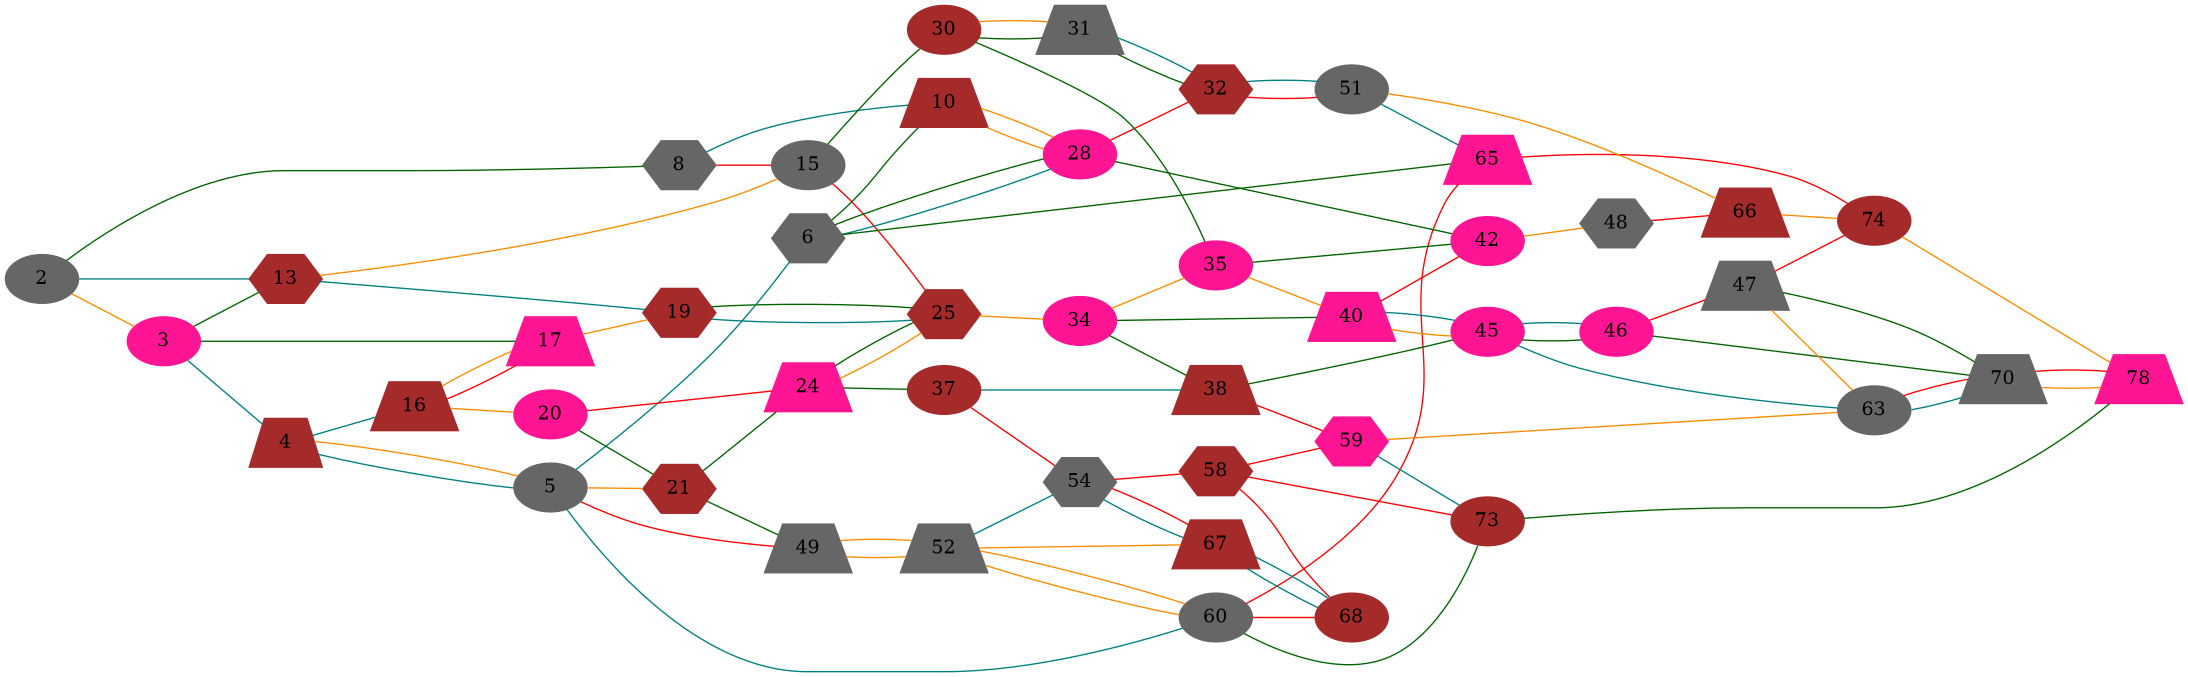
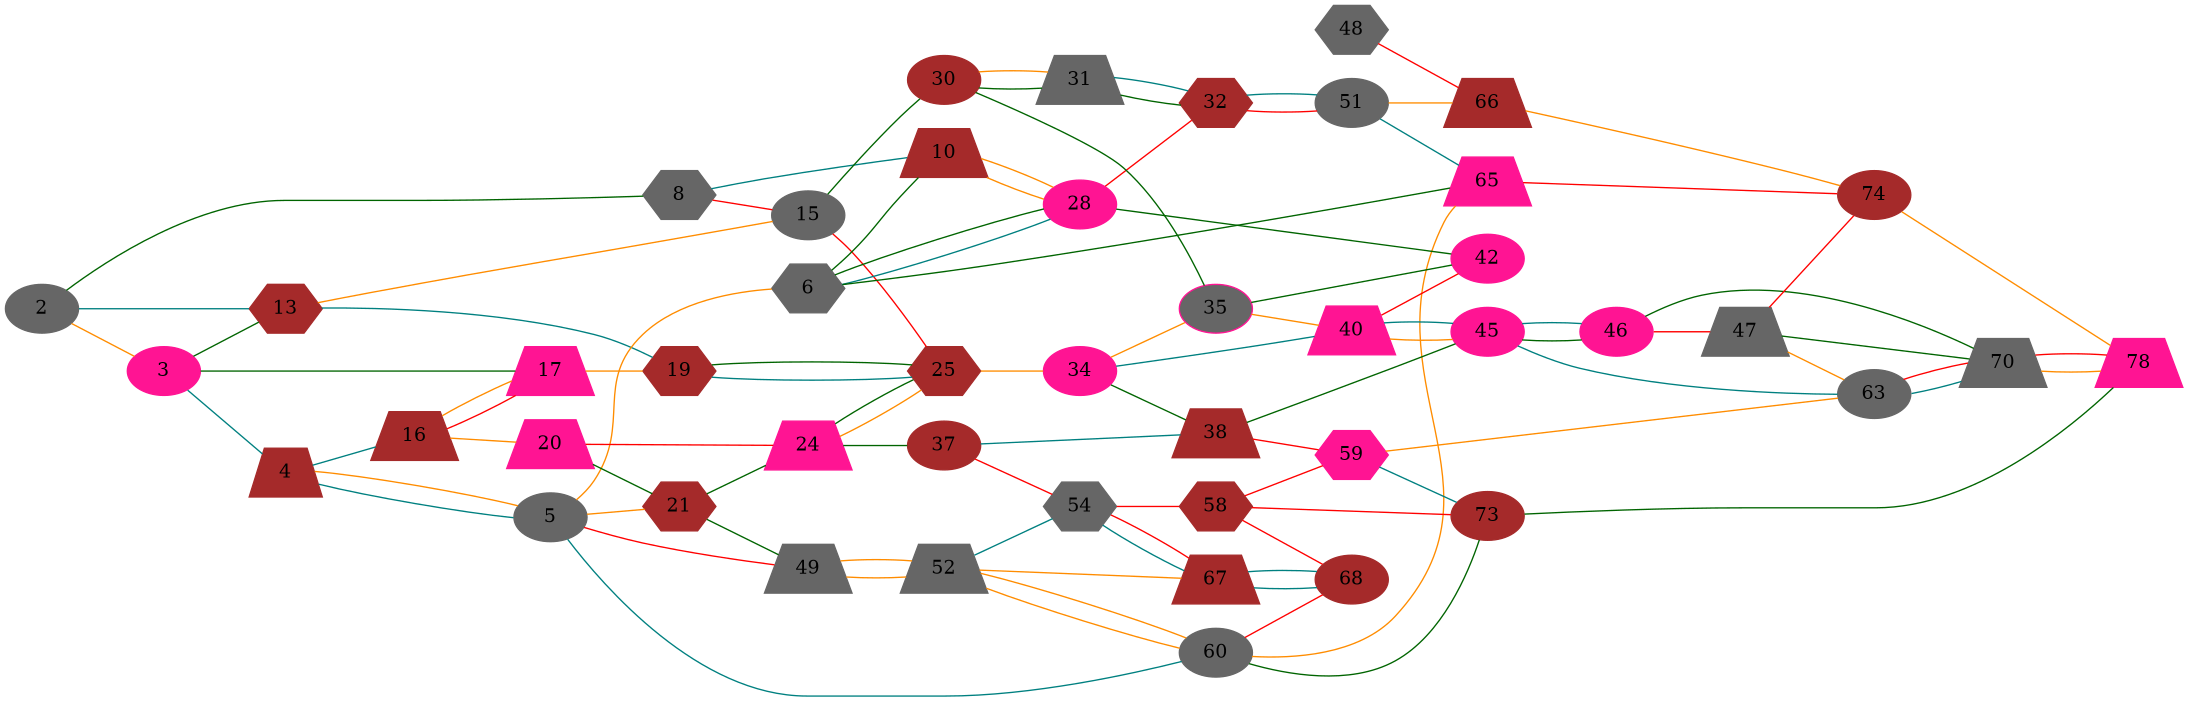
edge "48" -- "42": removed
node "35": fillcolor deeppink -> gray40
edge "40" -- "34": color darkgreen -> teal
edge "6" -- "5": color teal -> darkorange
node "20": shape ellipse -> trapezium
edge "65" -- "60": color red -> darkorange
